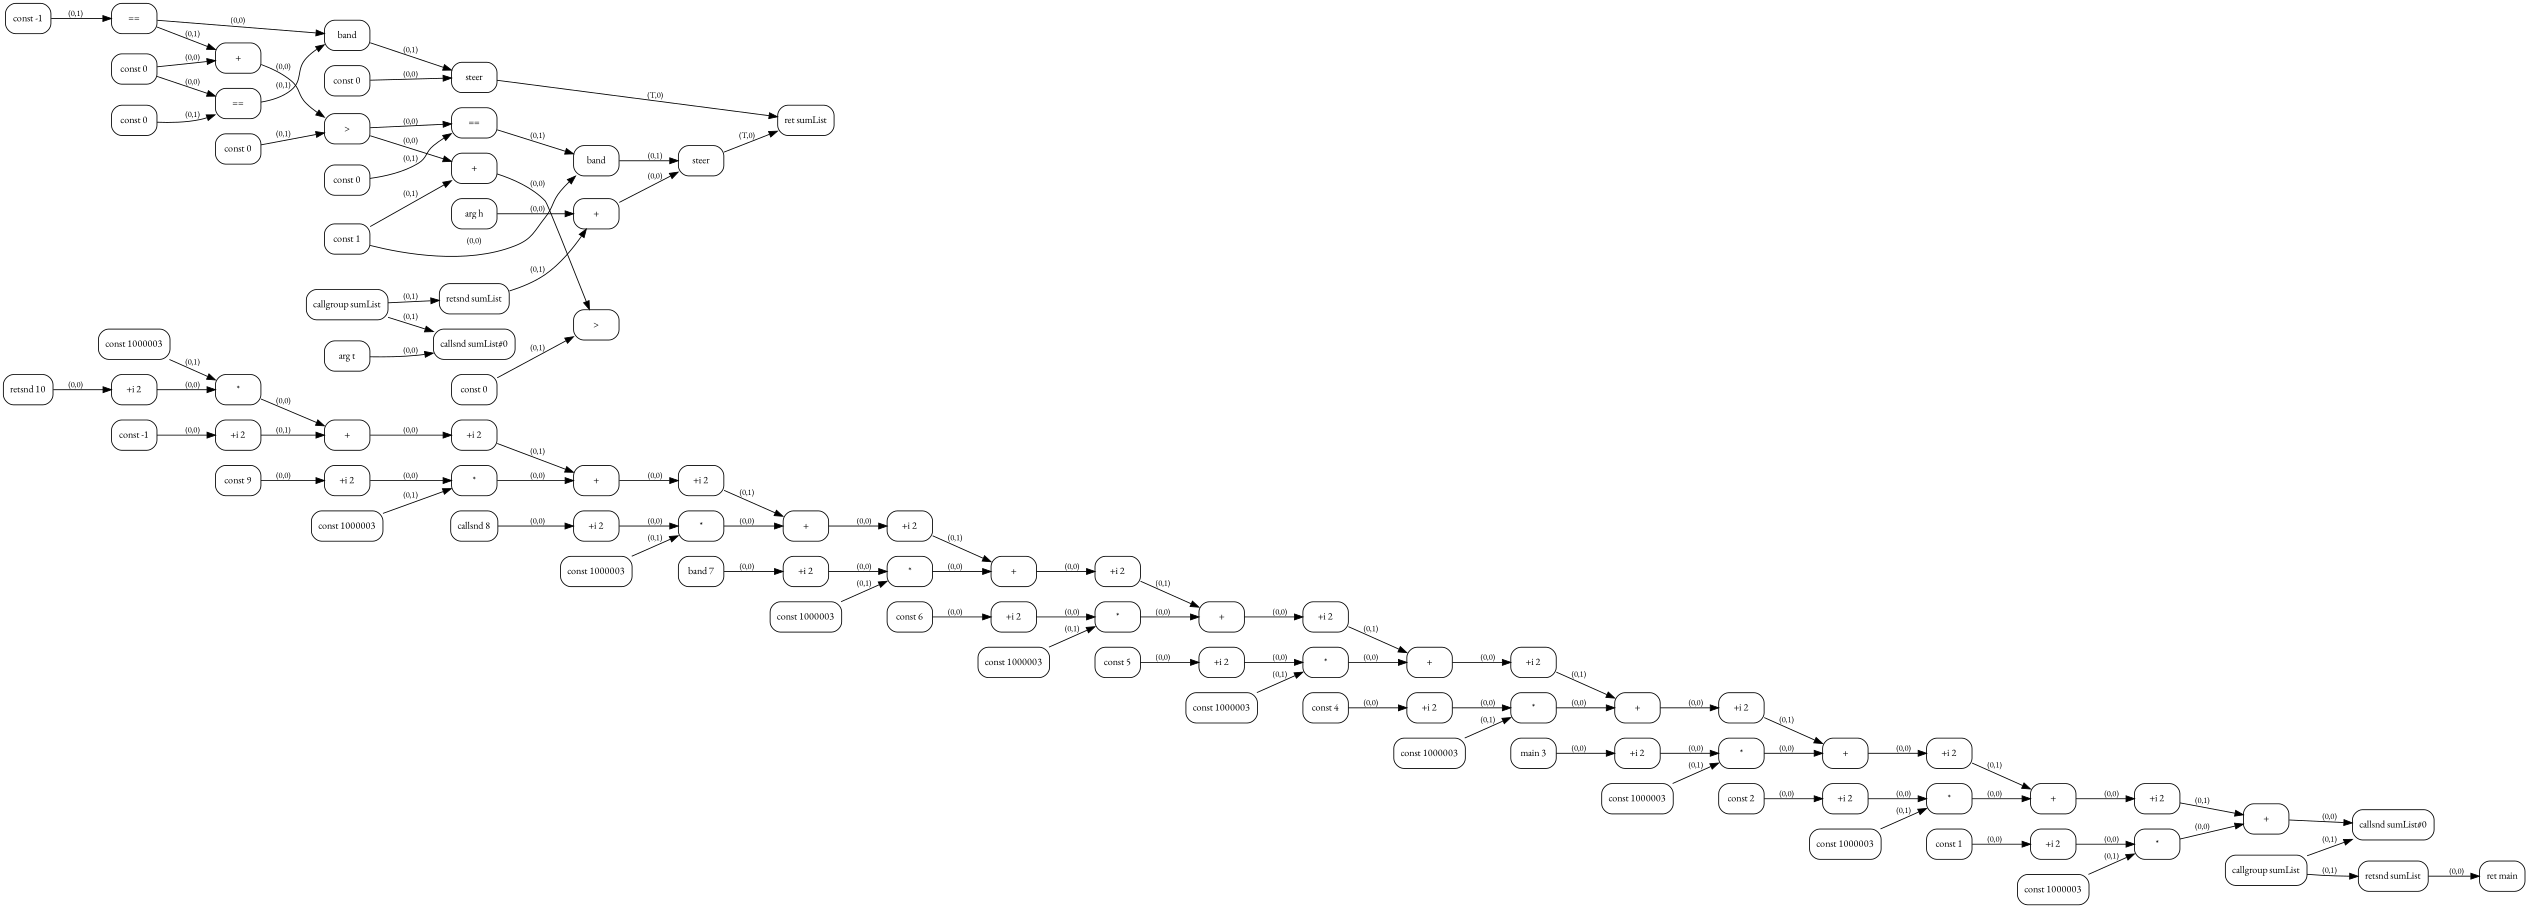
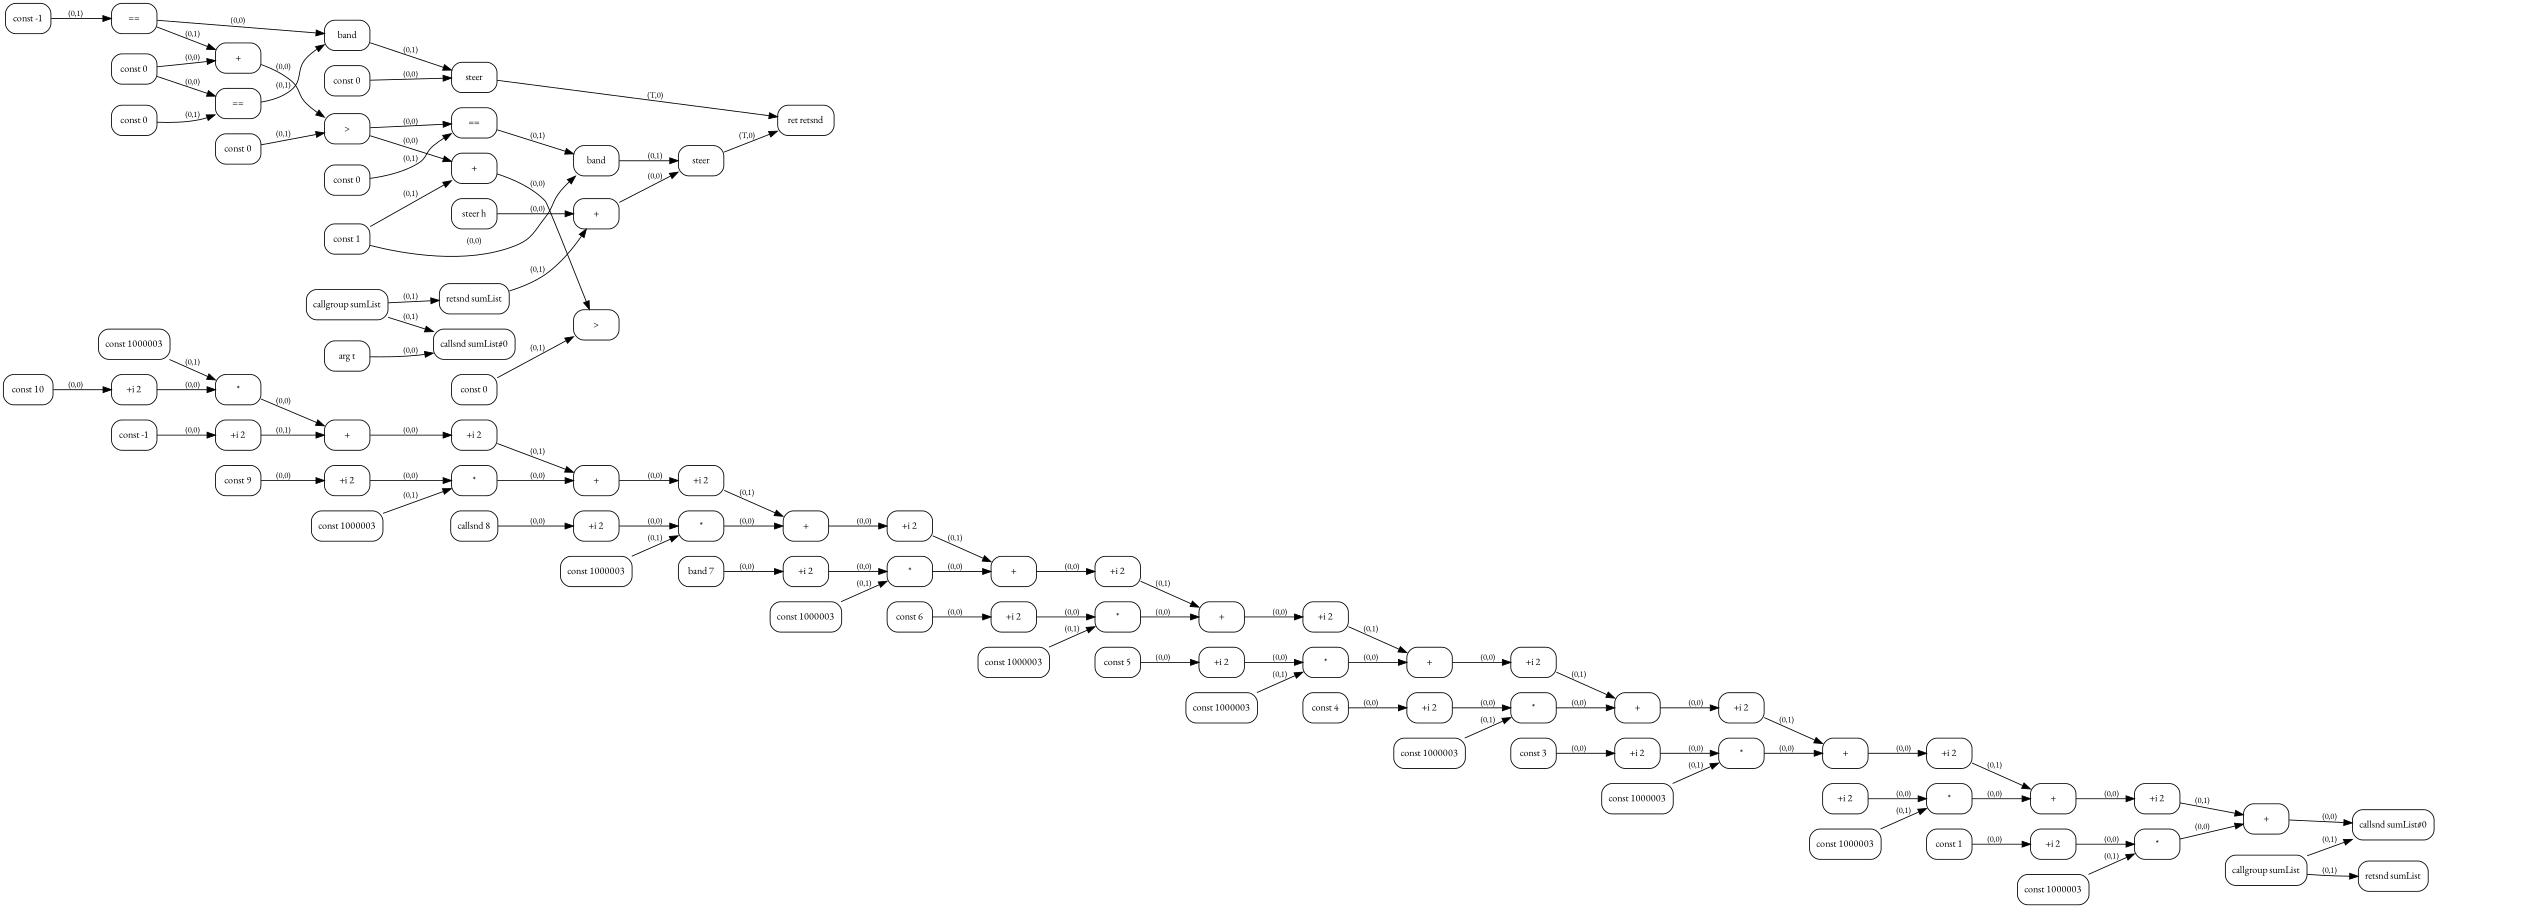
node "ret sumList": label "ret sumList" -> "ret retsnd"
node "arg h": label "arg h" -> "steer h"
node "retsnd 10": label "retsnd 10" -> "const 10"
node "main 3": label "main 3" -> "const 3"
node "const 2": removed
node "ret main": removed
